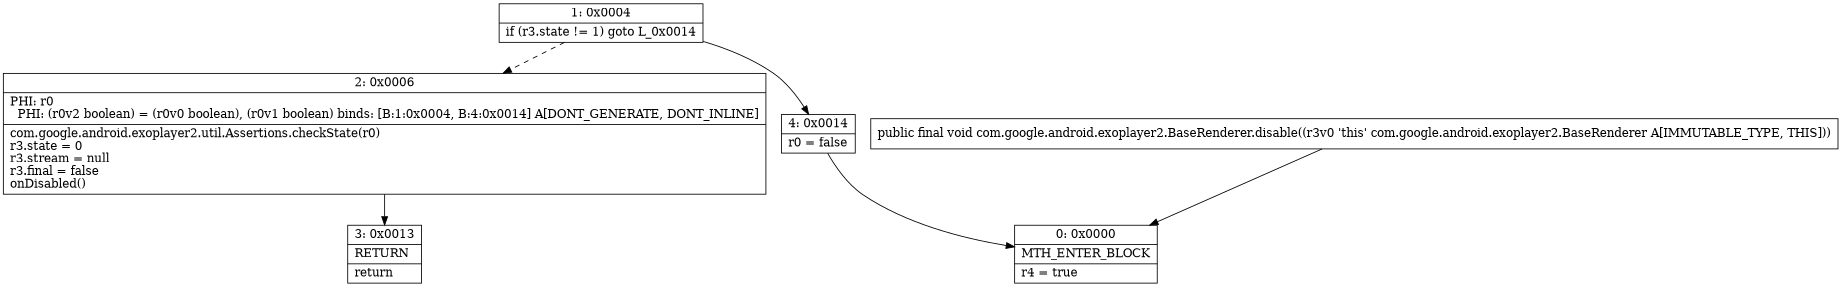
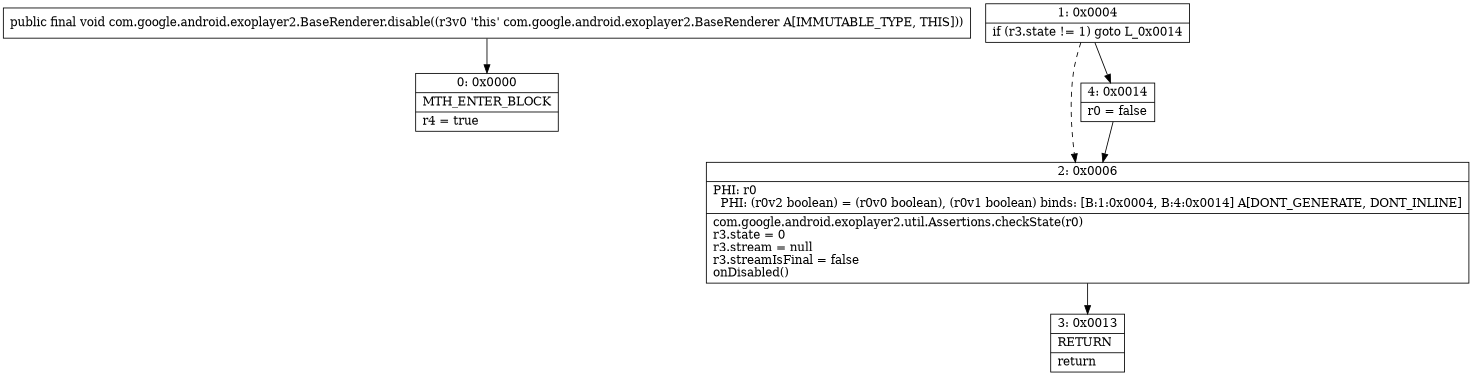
node "2: 0x0006": text "r3.final = false" -> "r3.streamIsFinal = false"
edge "4: 0x0014" -> "0: 0x0000": now "4: 0x0014" -> "2: 0x0006"
